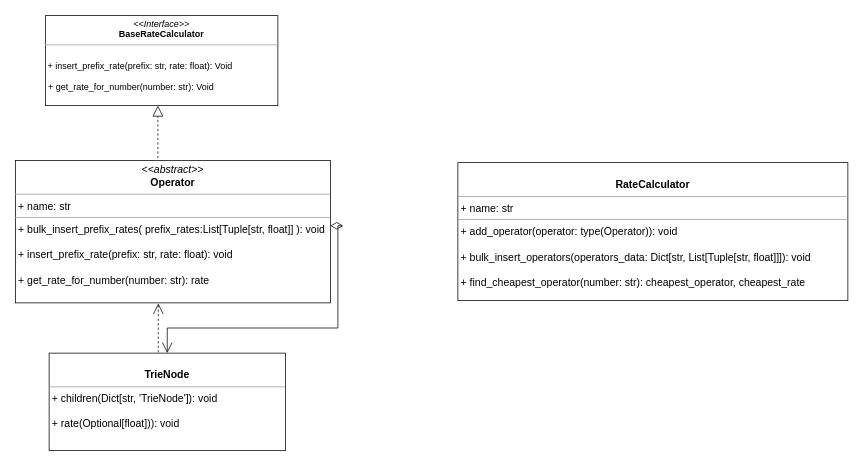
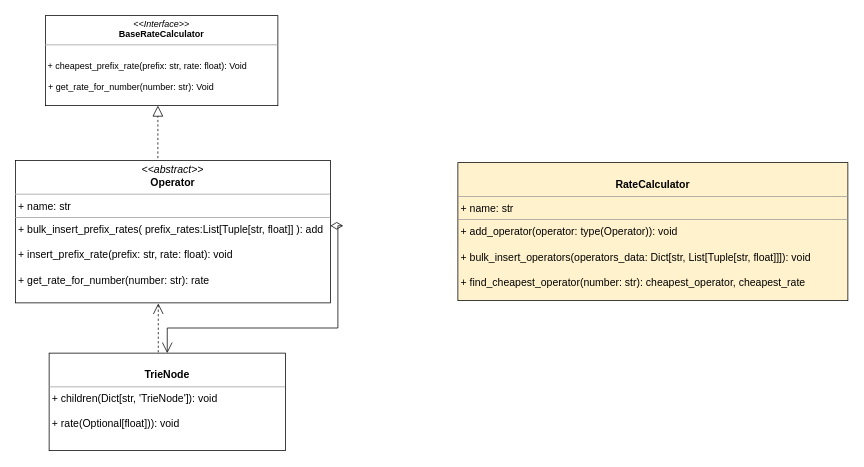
node "<<Interface>> BaseRateCalculator + insert_prefix_rate(prefix: str, rate: float): Void + get_rate_for_number(number: str): Void": label "<<Interface>> BaseRateCalculator + insert_prefix_rate(prefix: str, rate: float): Void + get_rate_for_number(number: str): Void" -> "<<Interface>> BaseRateCalculator + cheapest_prefix_rate(prefix: str, rate: float): Void + get_rate_for_number(number: str): Void"
node "<<abstract>> Operator + name: str + bulk_insert_prefix_rates( prefix_rates:List[Tuple[str, float]] ): void + insert_prefix_rate(prefix: str, rate: float): void + get_rate_for_number(number: str): rate": label "<<abstract>> Operator + name: str + bulk_insert_prefix_rates( prefix_rates:List[Tuple[str, float]] ): void + insert_prefix_rate(prefix: str, rate: float): void + get_rate_for_number(number: str): rate" -> "<<abstract>> Operator + name: str + bulk_insert_prefix_rates( prefix_rates:List[Tuple[str, float]] ): add + insert_prefix_rate(prefix: str, rate: float): void + get_rate_for_number(number: str): rate"
node "RateCalculator + name: str + add_operator(operator: type(Operator)): void + bulk_insert_operators(operators_data: Dict[str, List[Tuple[str, float]]]): void + find_cheapest_operator(number: str): cheapest_operator, cheapest_rate": fillcolor #ffffff -> #fff2cc
